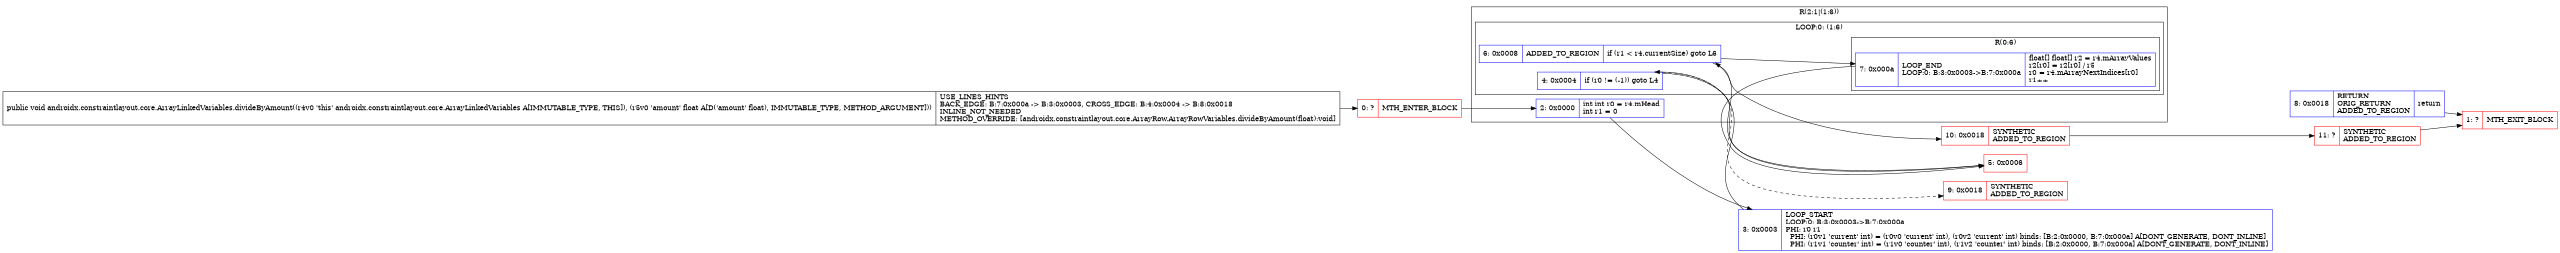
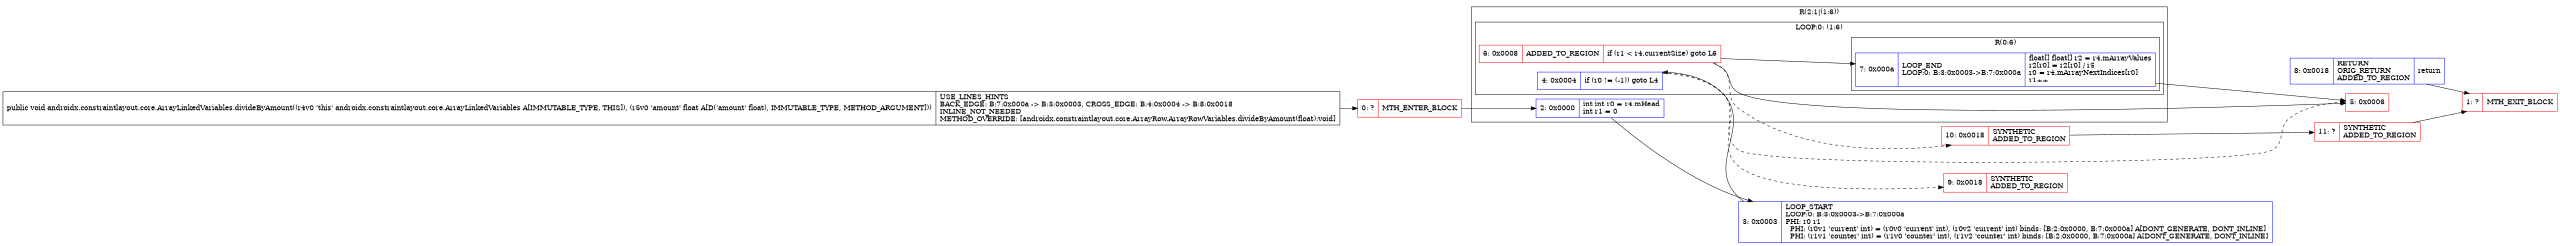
node "6: 0x0008": color blue -> red
edge "6: 0x0008" -> "10: 0x0018": style solid -> dashed
edge "4: 0x0004" -> "5: 0x0006": style solid -> dashed
edge "5: 0x0006" -> "6: 0x0008": reversed
